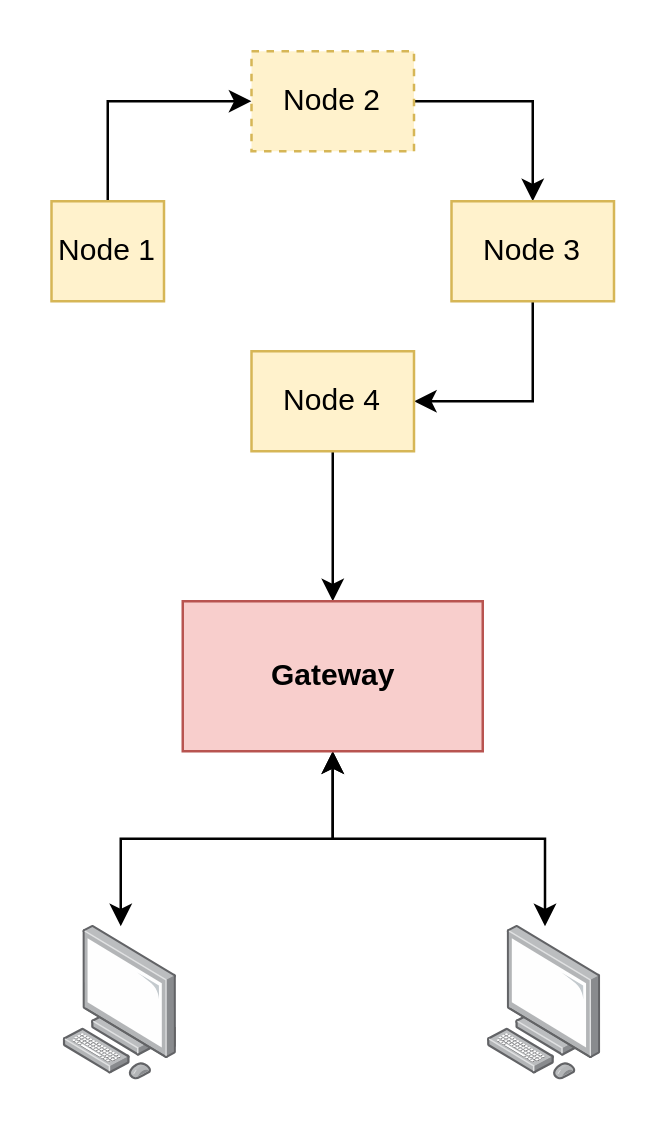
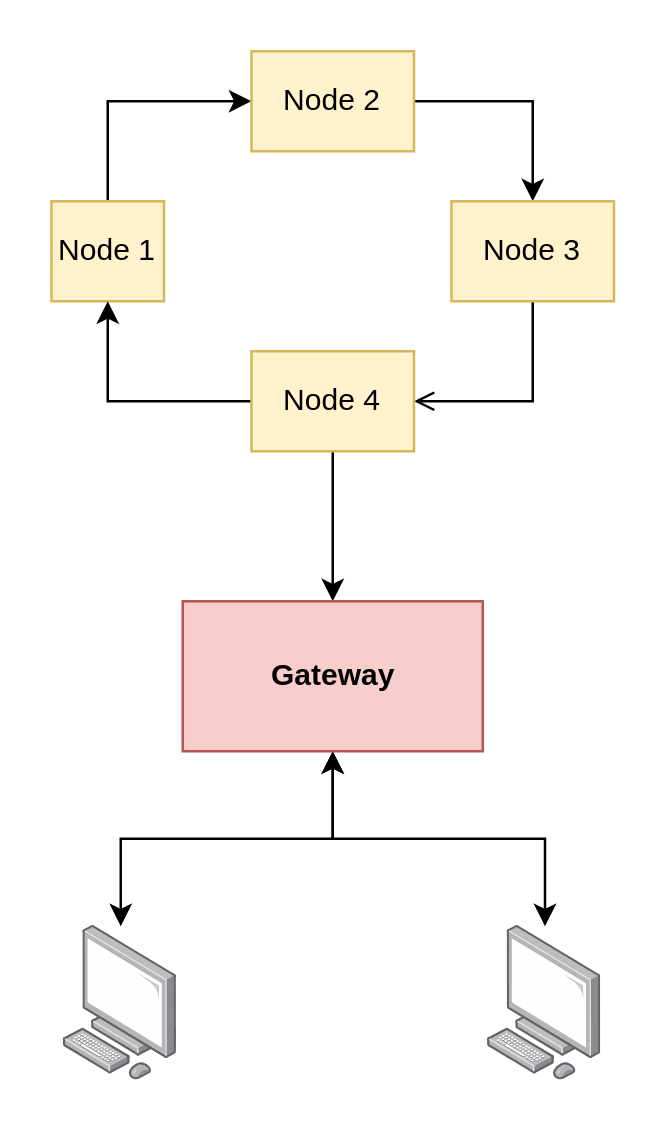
node "Node 2": style dashed -> solid
edge "Node 4" -> "Node 1": added
edge "Node 3" -> "Node 4": arrowhead classic -> open
